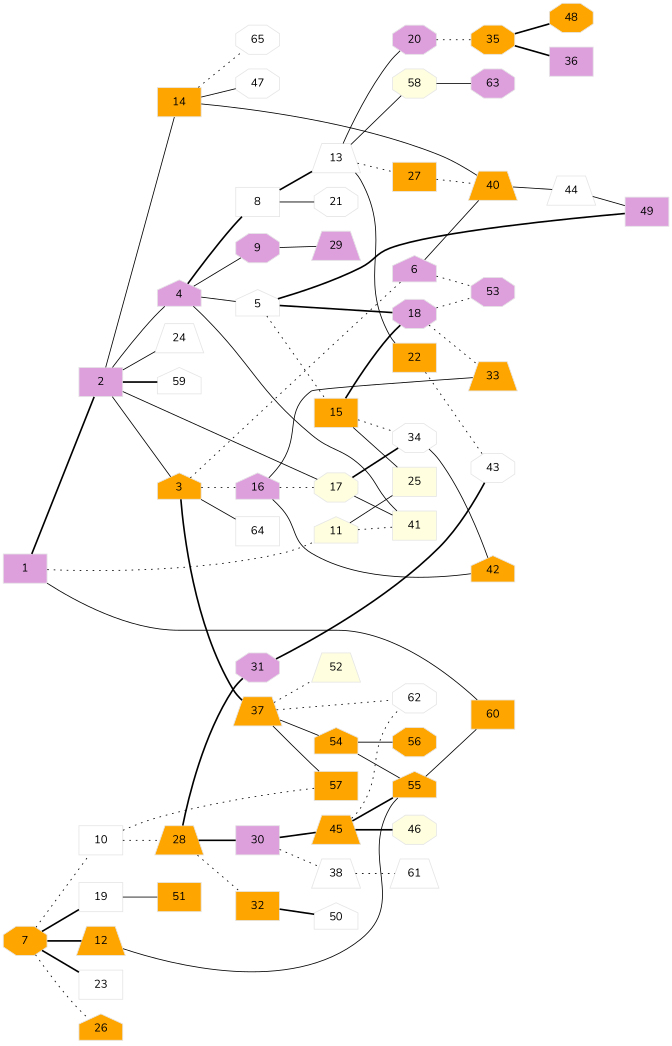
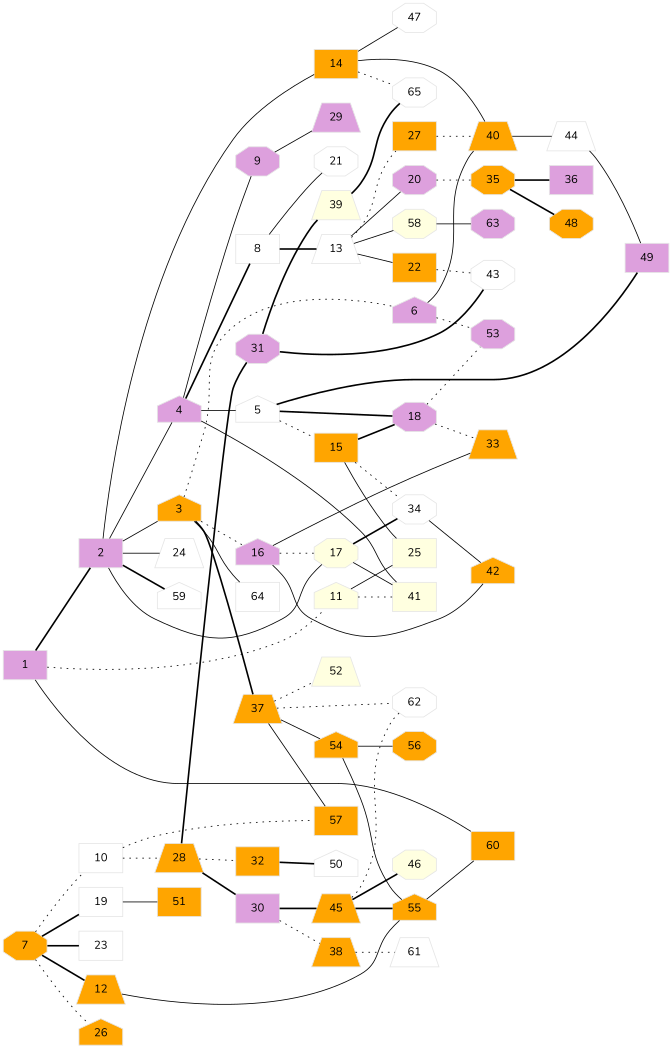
node "39": added
node "38": fillcolor white -> orange
